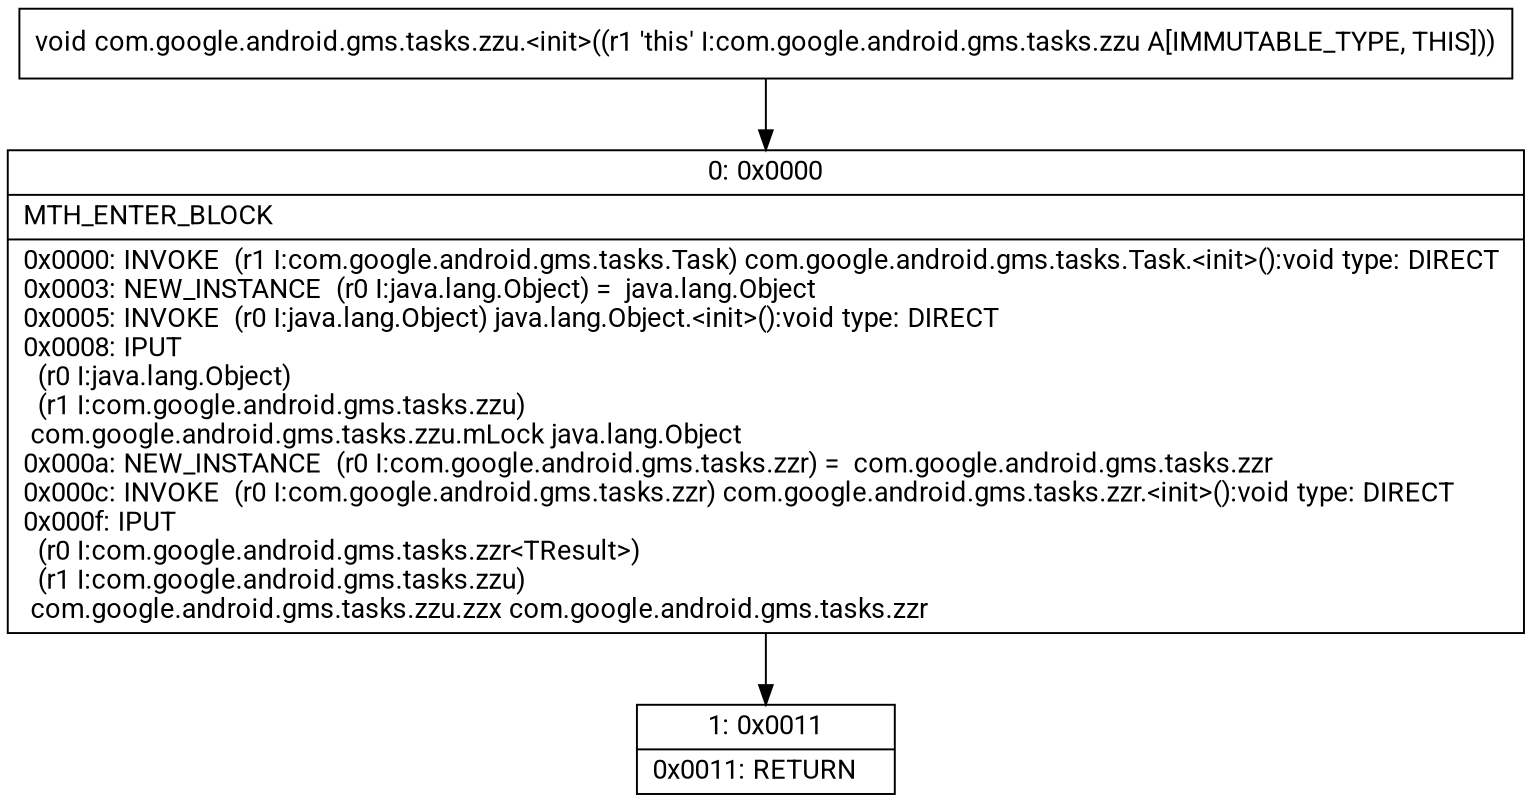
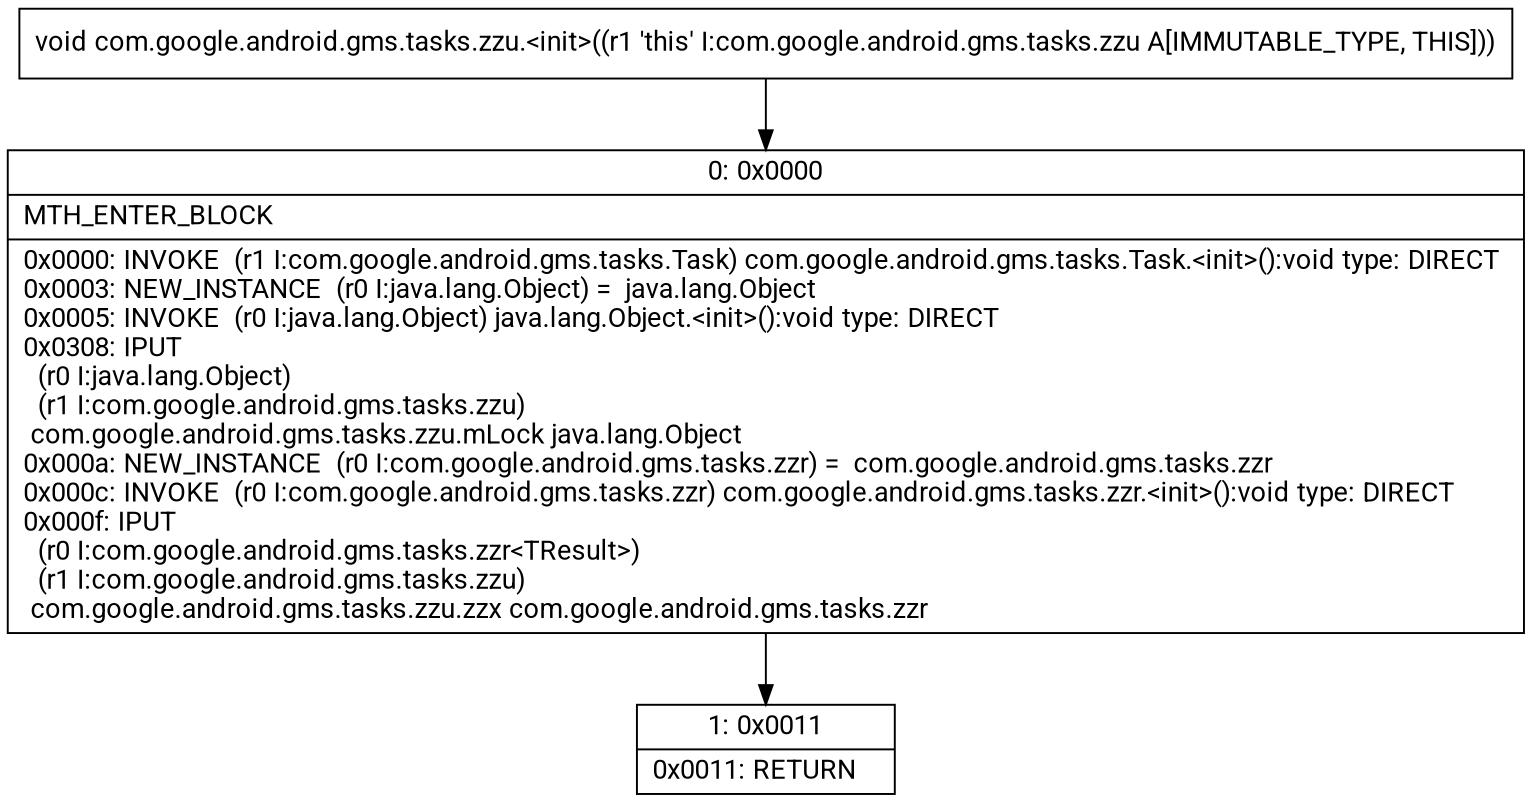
node "0: 0x0000": text "0x0008: IPUT" -> "0x0308: IPUT"
